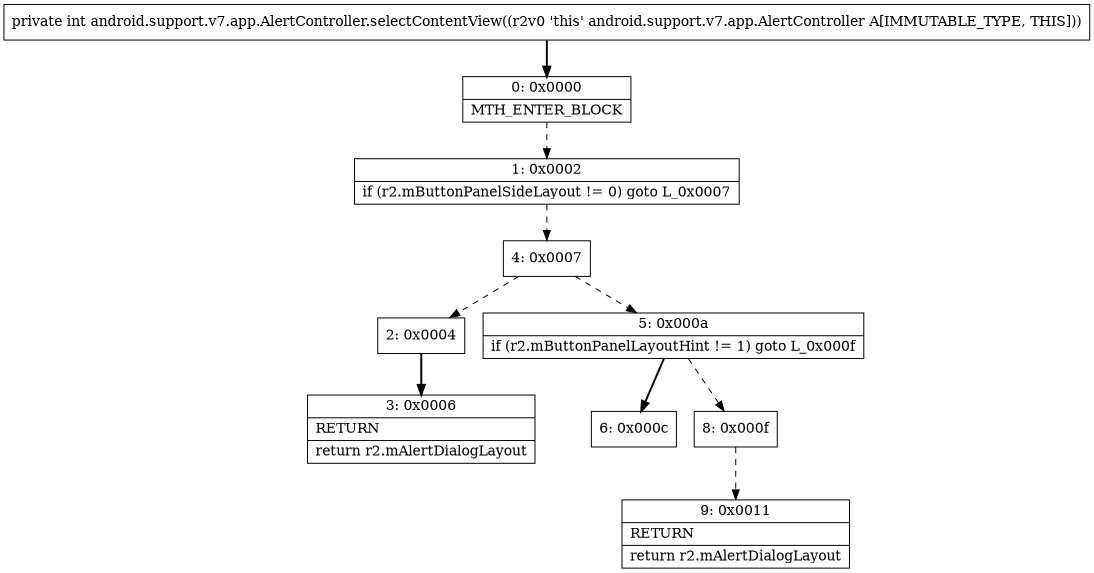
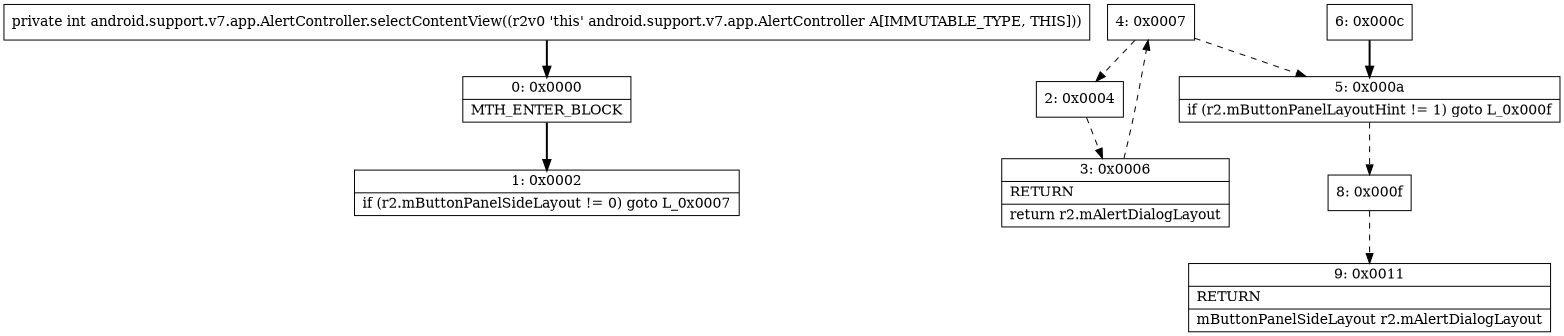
edge "0: 0x0000" -> "1: 0x0002": style dashed -> bold
edge "1: 0x0002" -> "4: 0x0007": now "3: 0x0006" -> "4: 0x0007"
edge "2: 0x0004" -> "3: 0x0006": style bold -> dashed
edge "5: 0x000a" -> "6: 0x000c": reversed
node "9: 0x0011": text "return r2.mAlertDialogLayout" -> "mButtonPanelSideLayout r2.mAlertDialogLayout"
